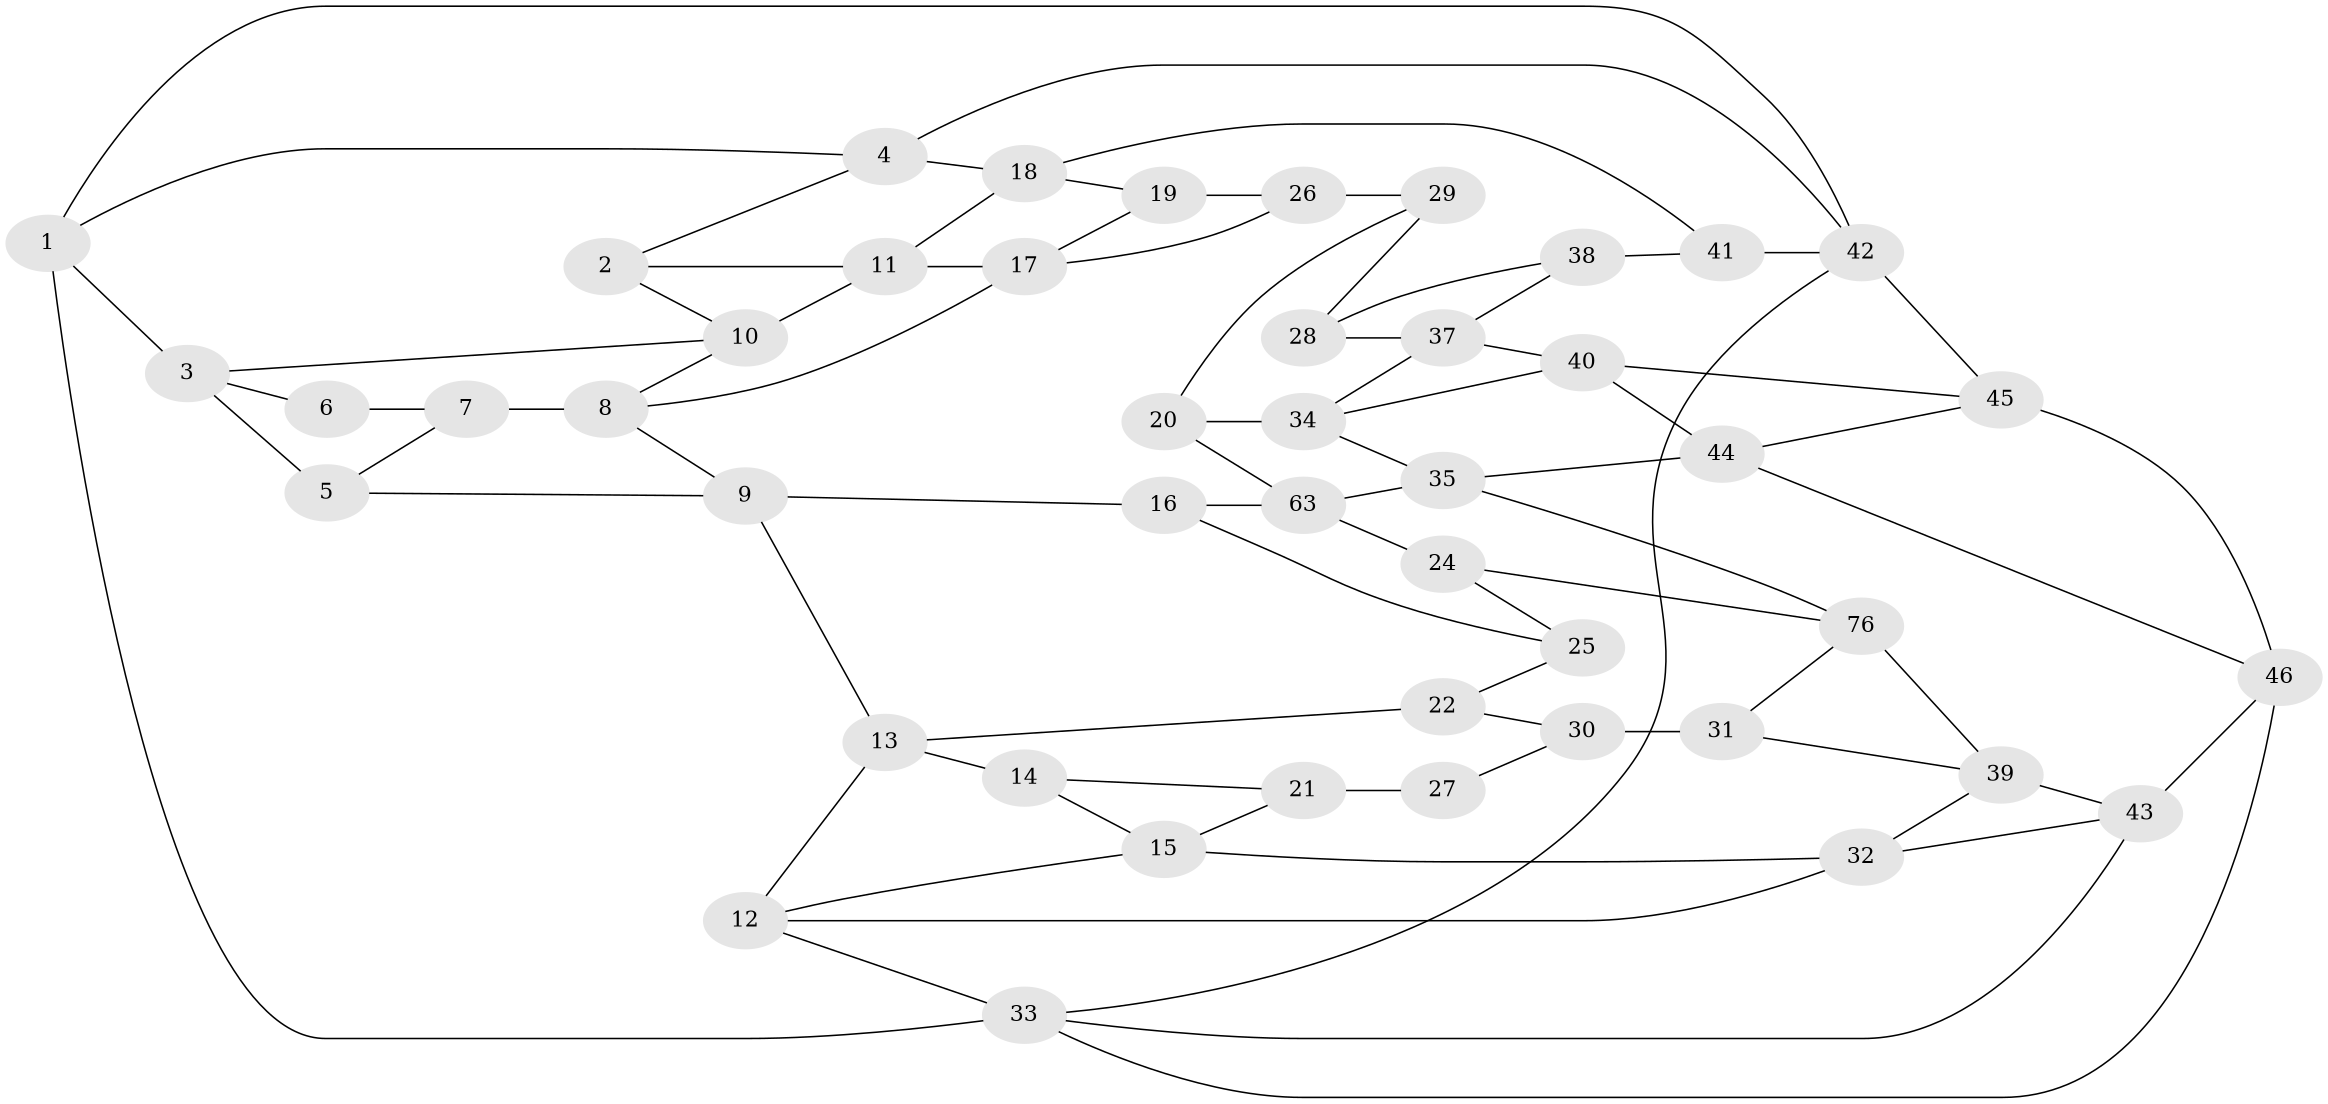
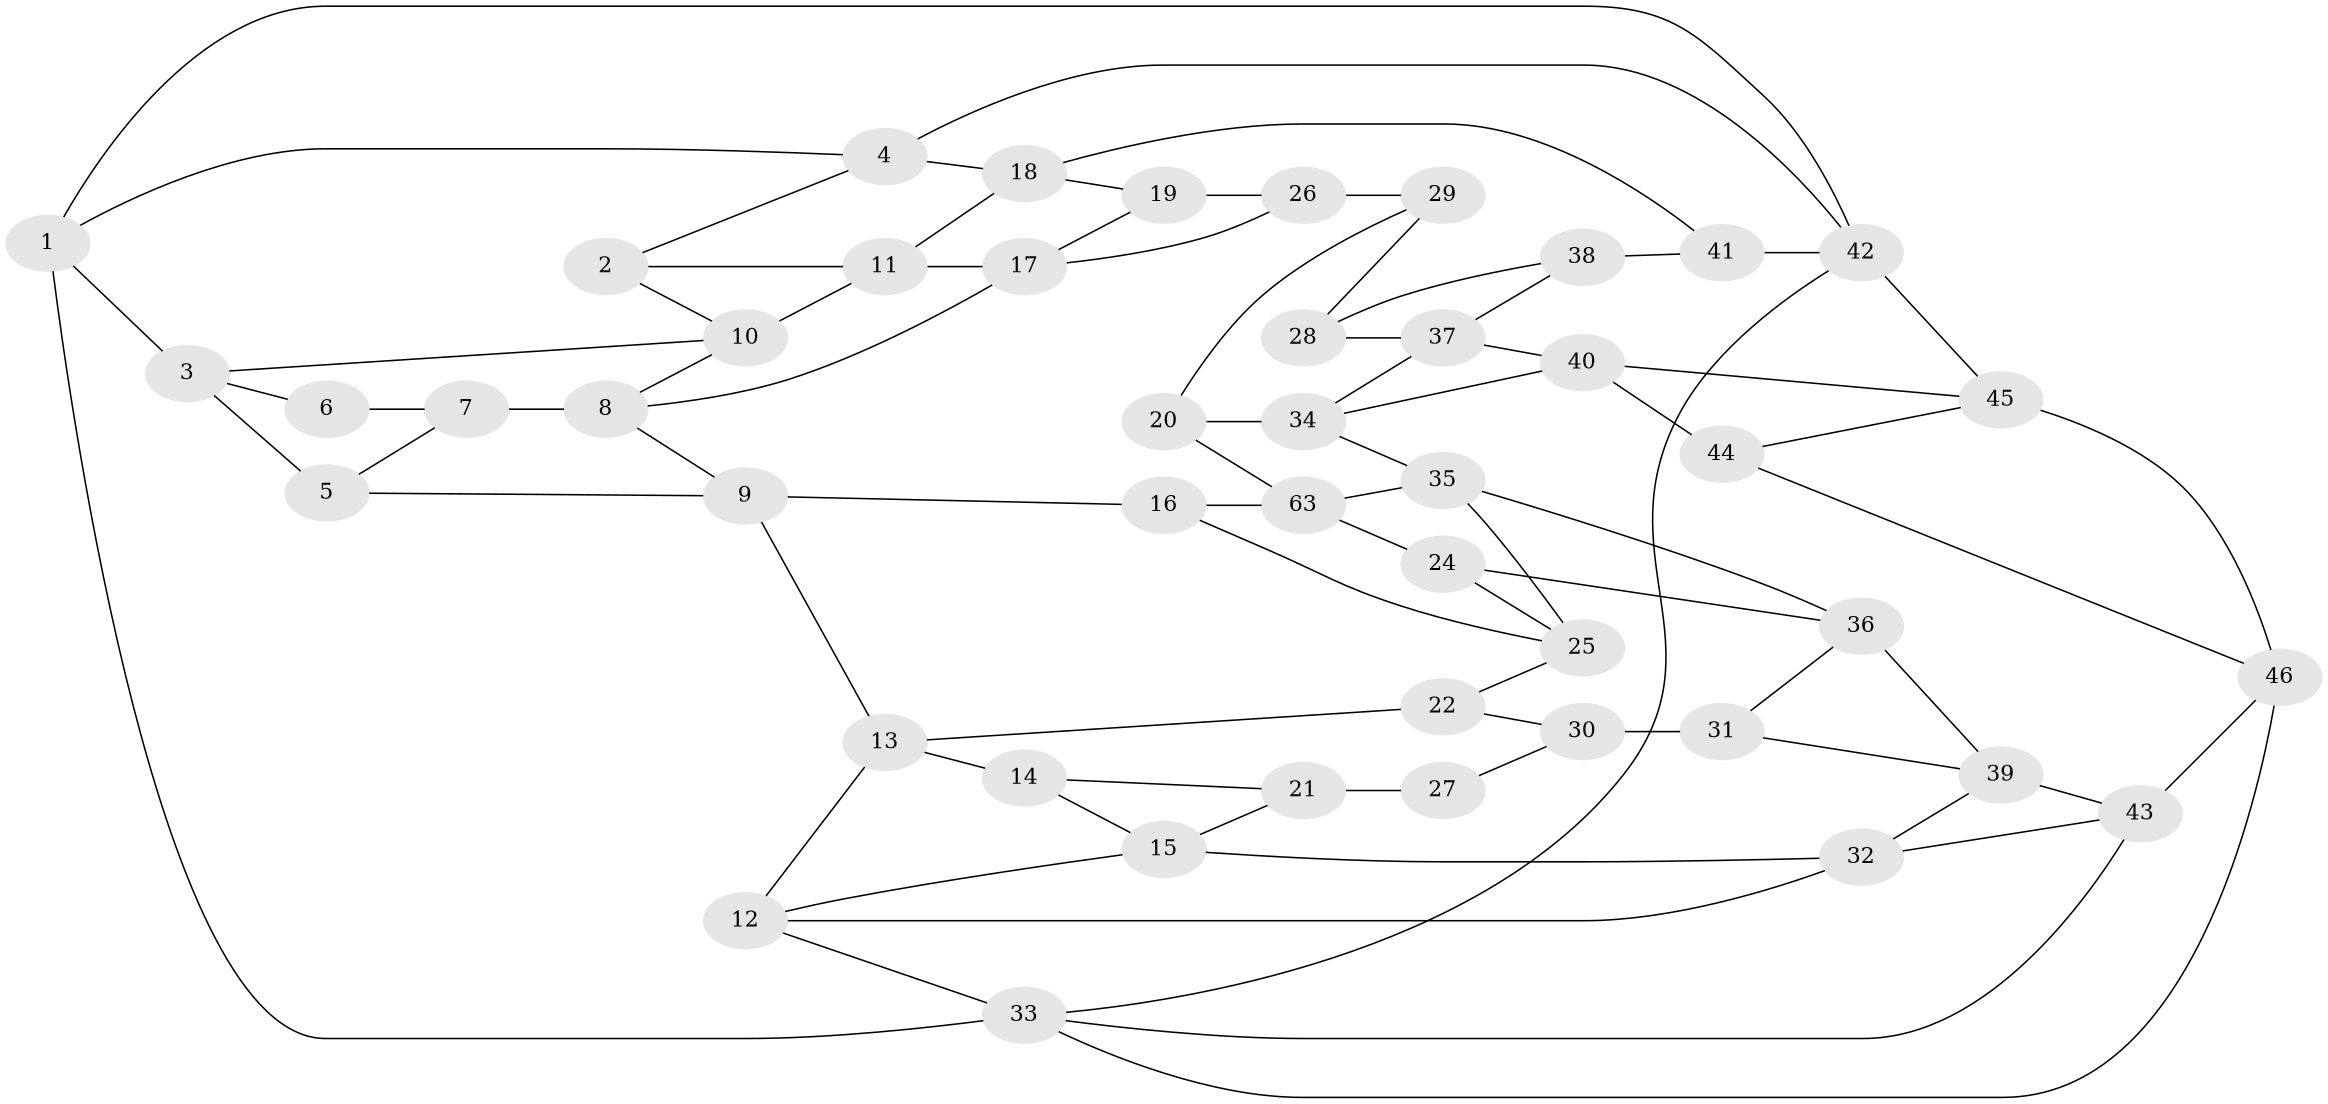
edge "44" -- "35": now "25" -- "35"
node "76": label "76" -> "36"
